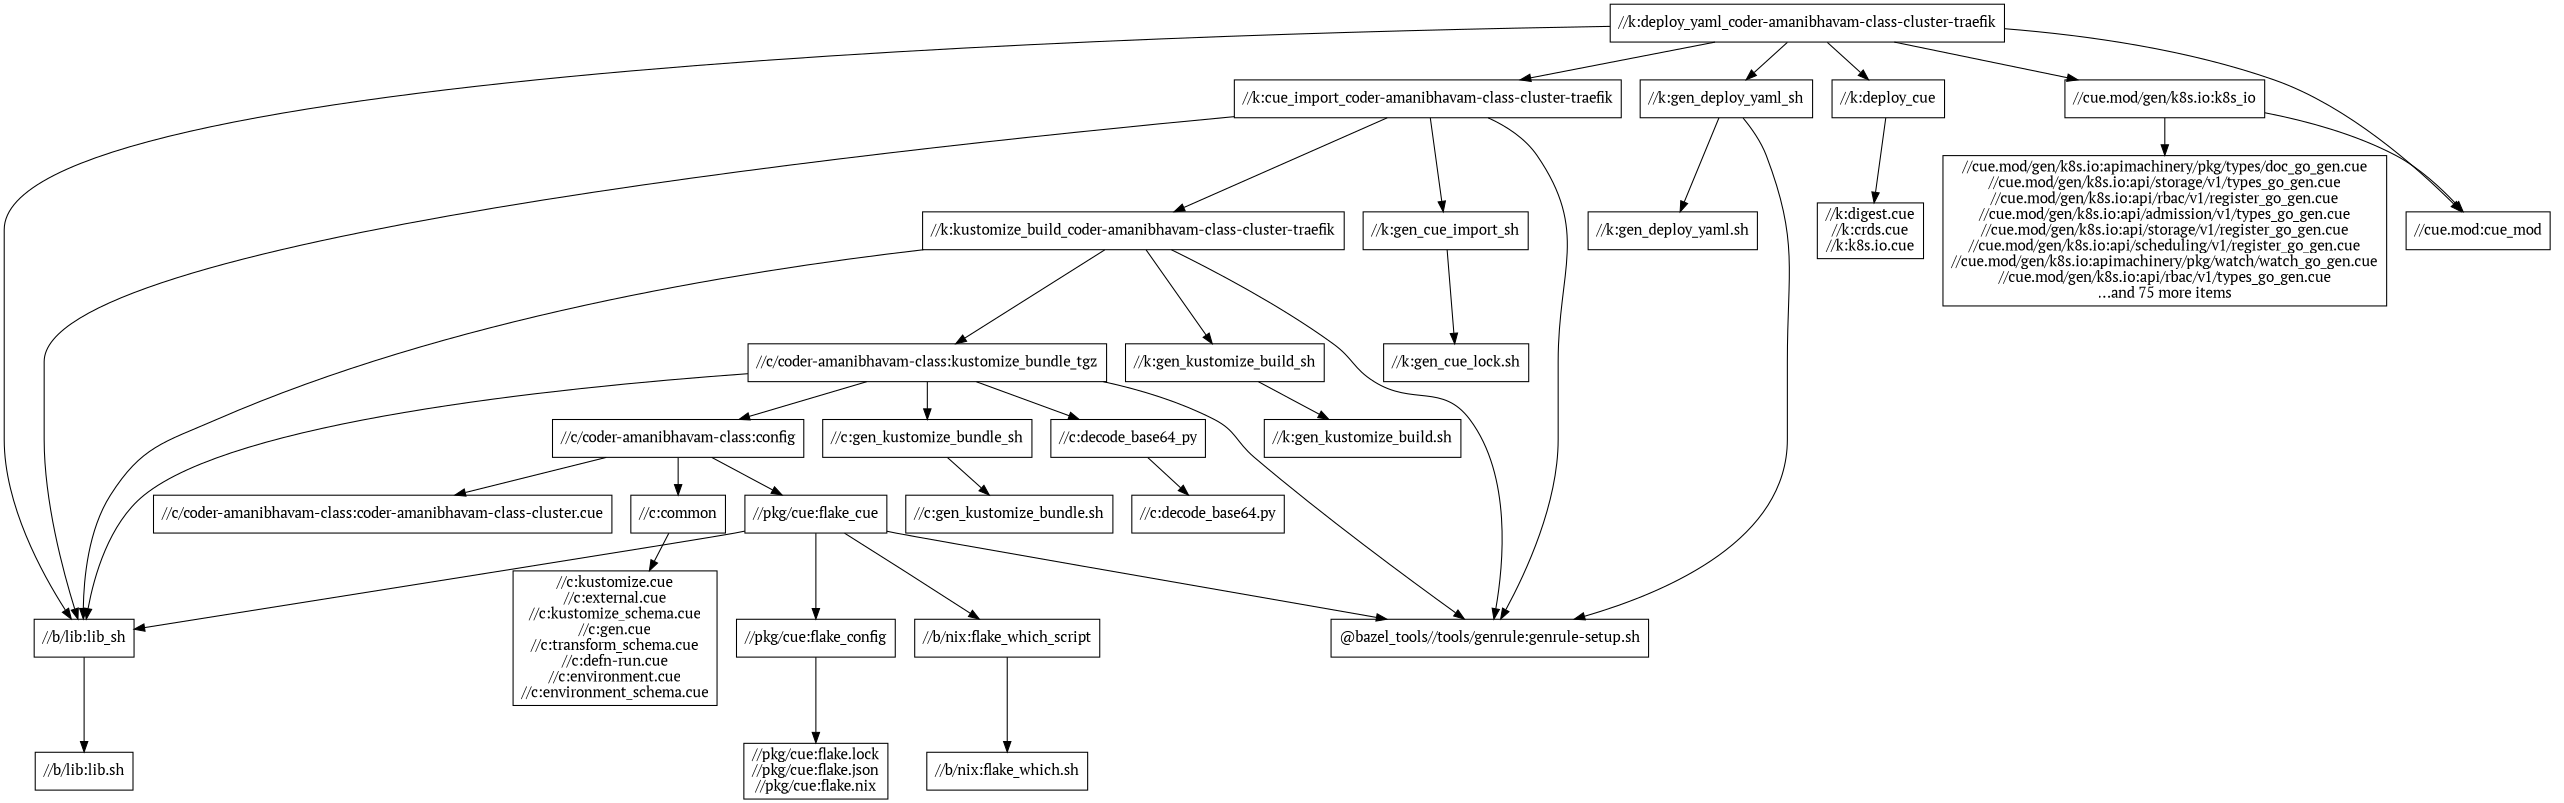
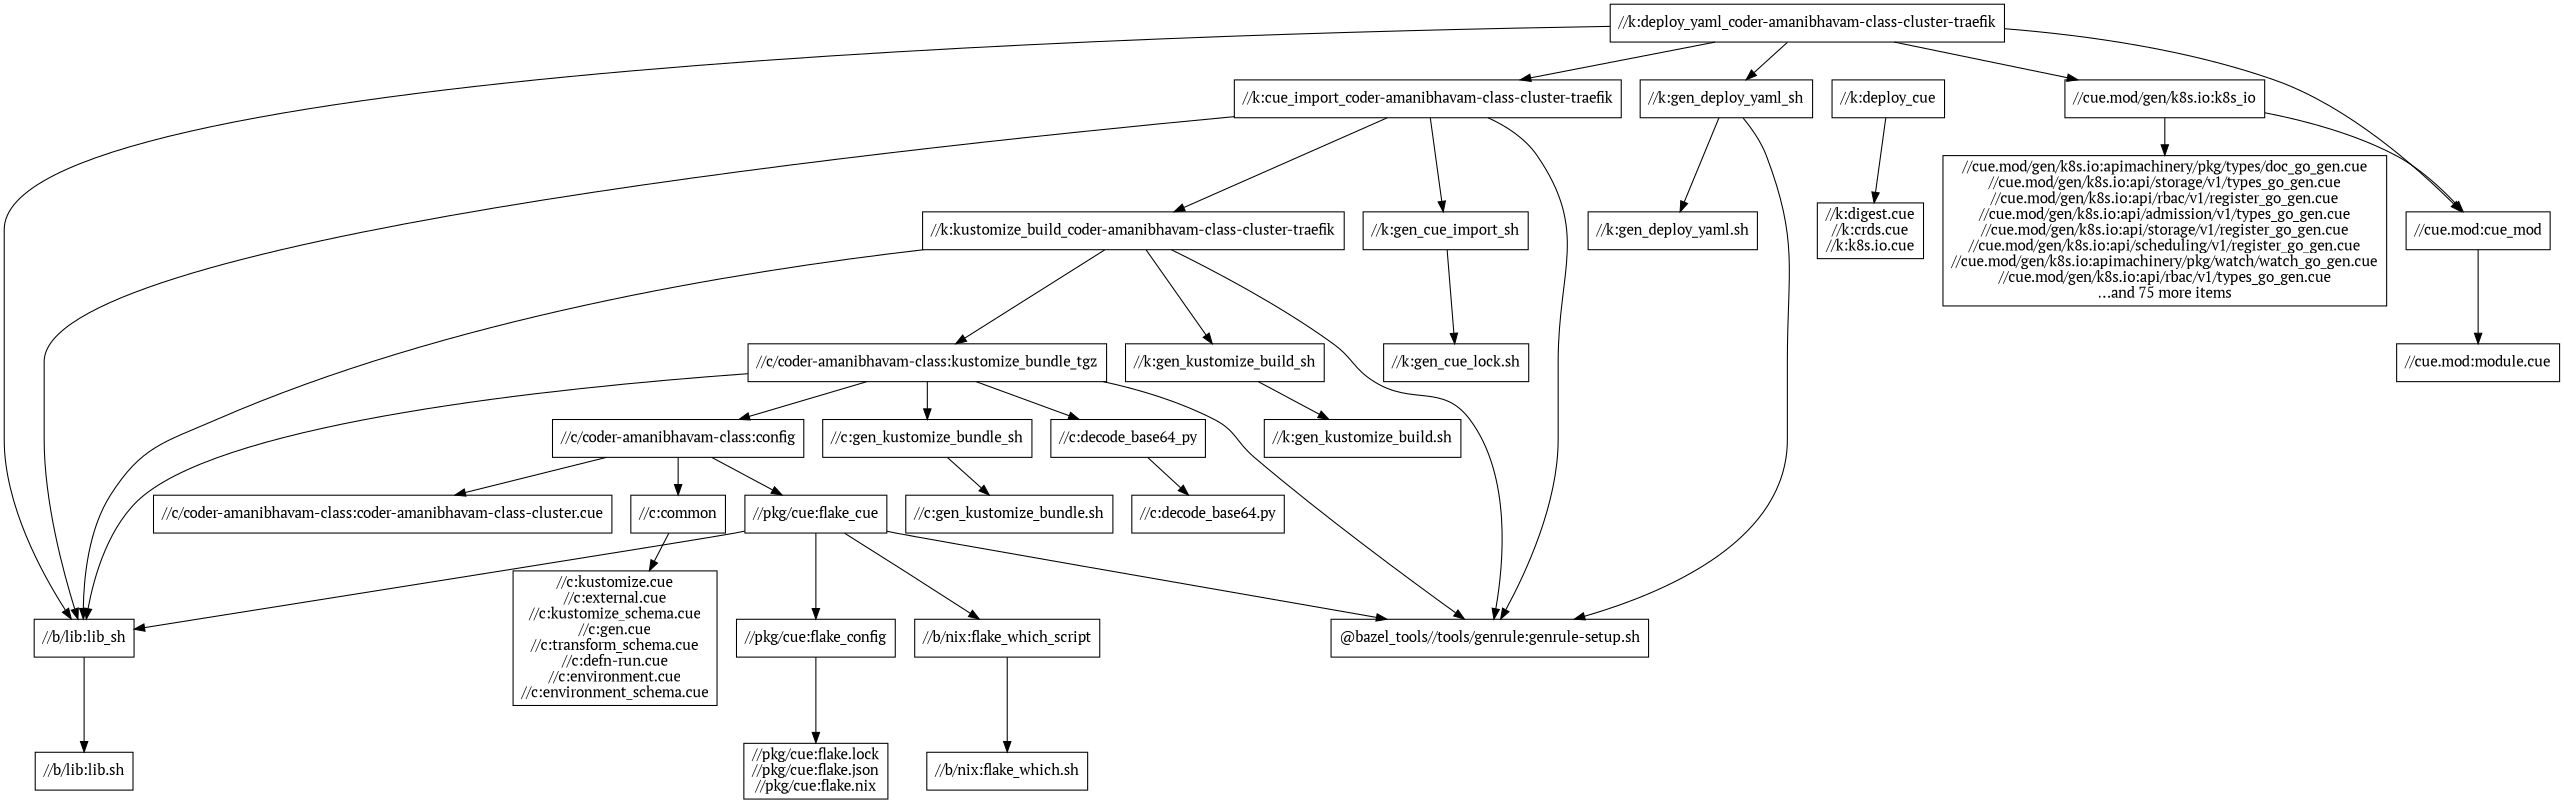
edge "//k:deploy_yaml_coder-amanibhavam-class-cluster-traefik" -> "//k:deploy_cue": removed
node "//cue.mod:module.cue": added
